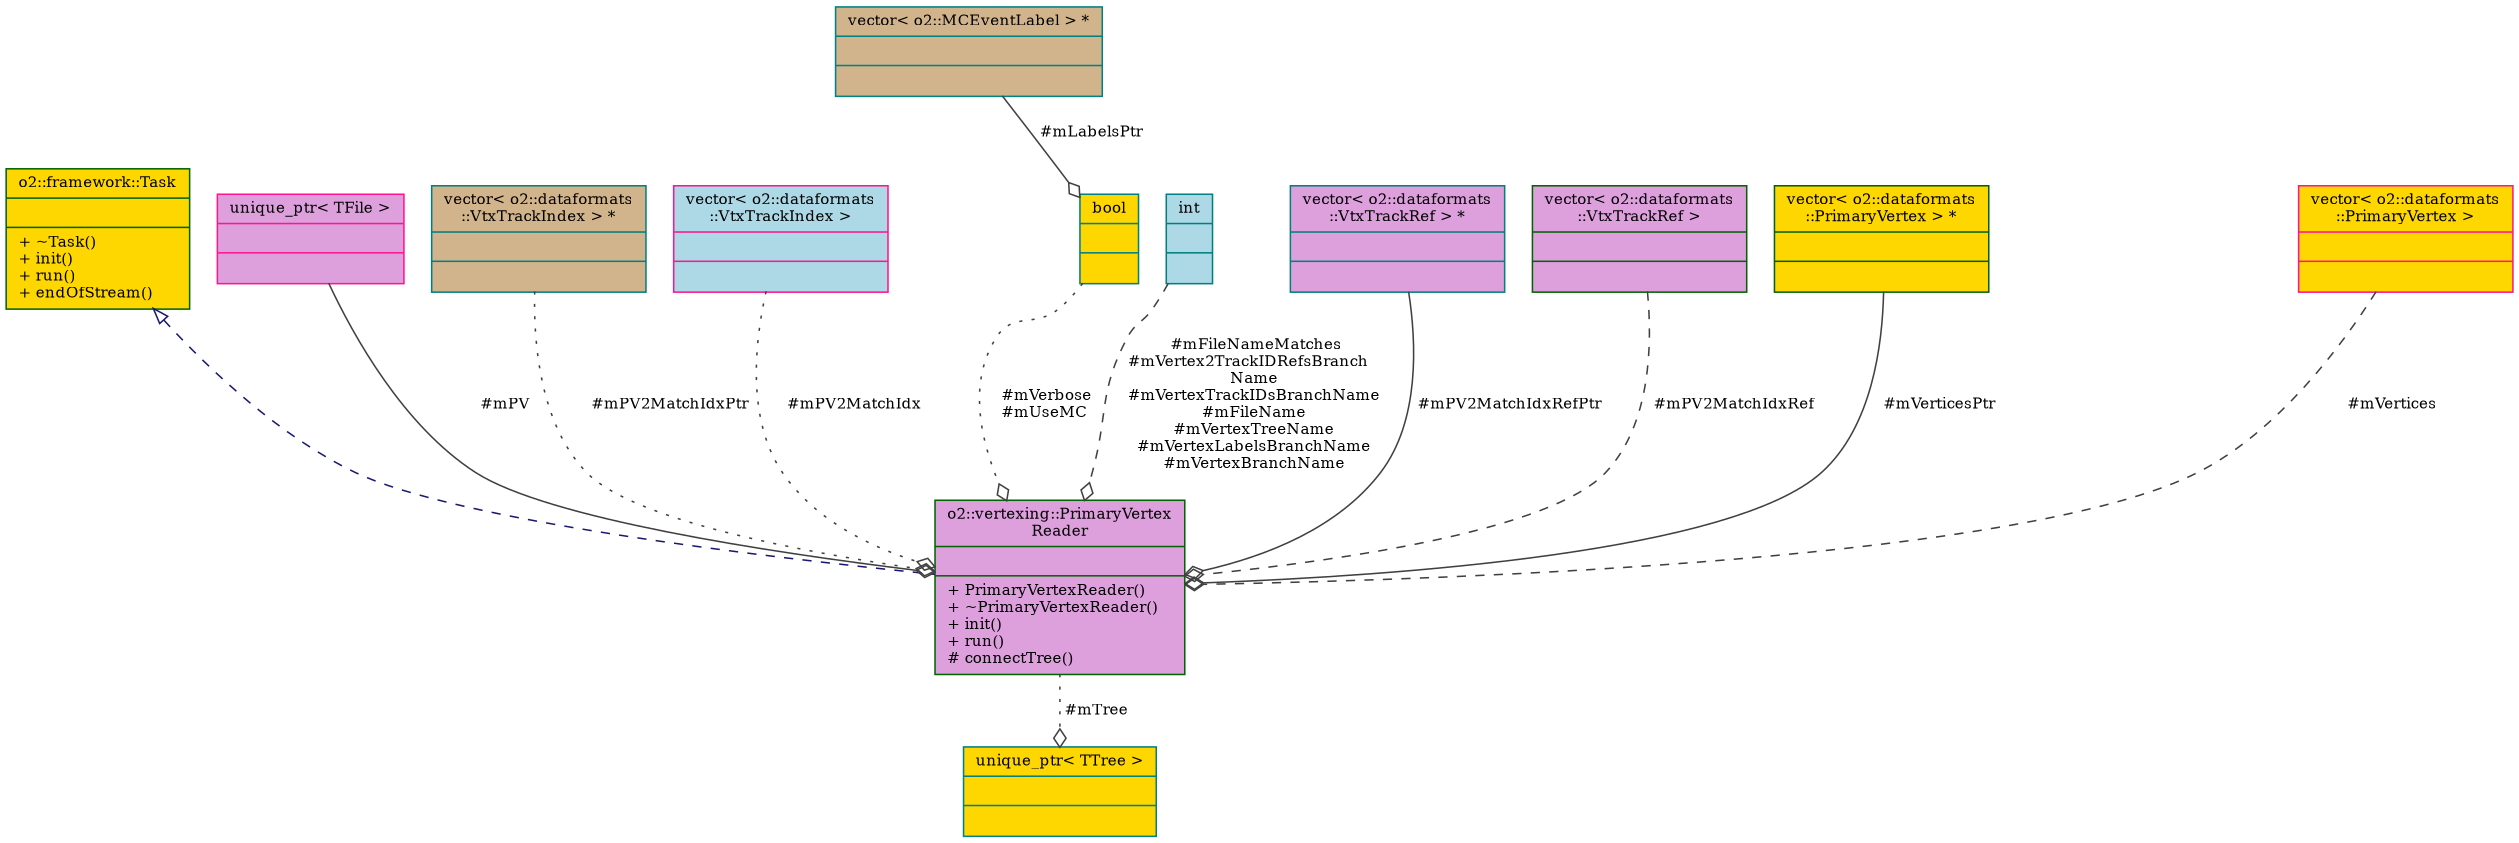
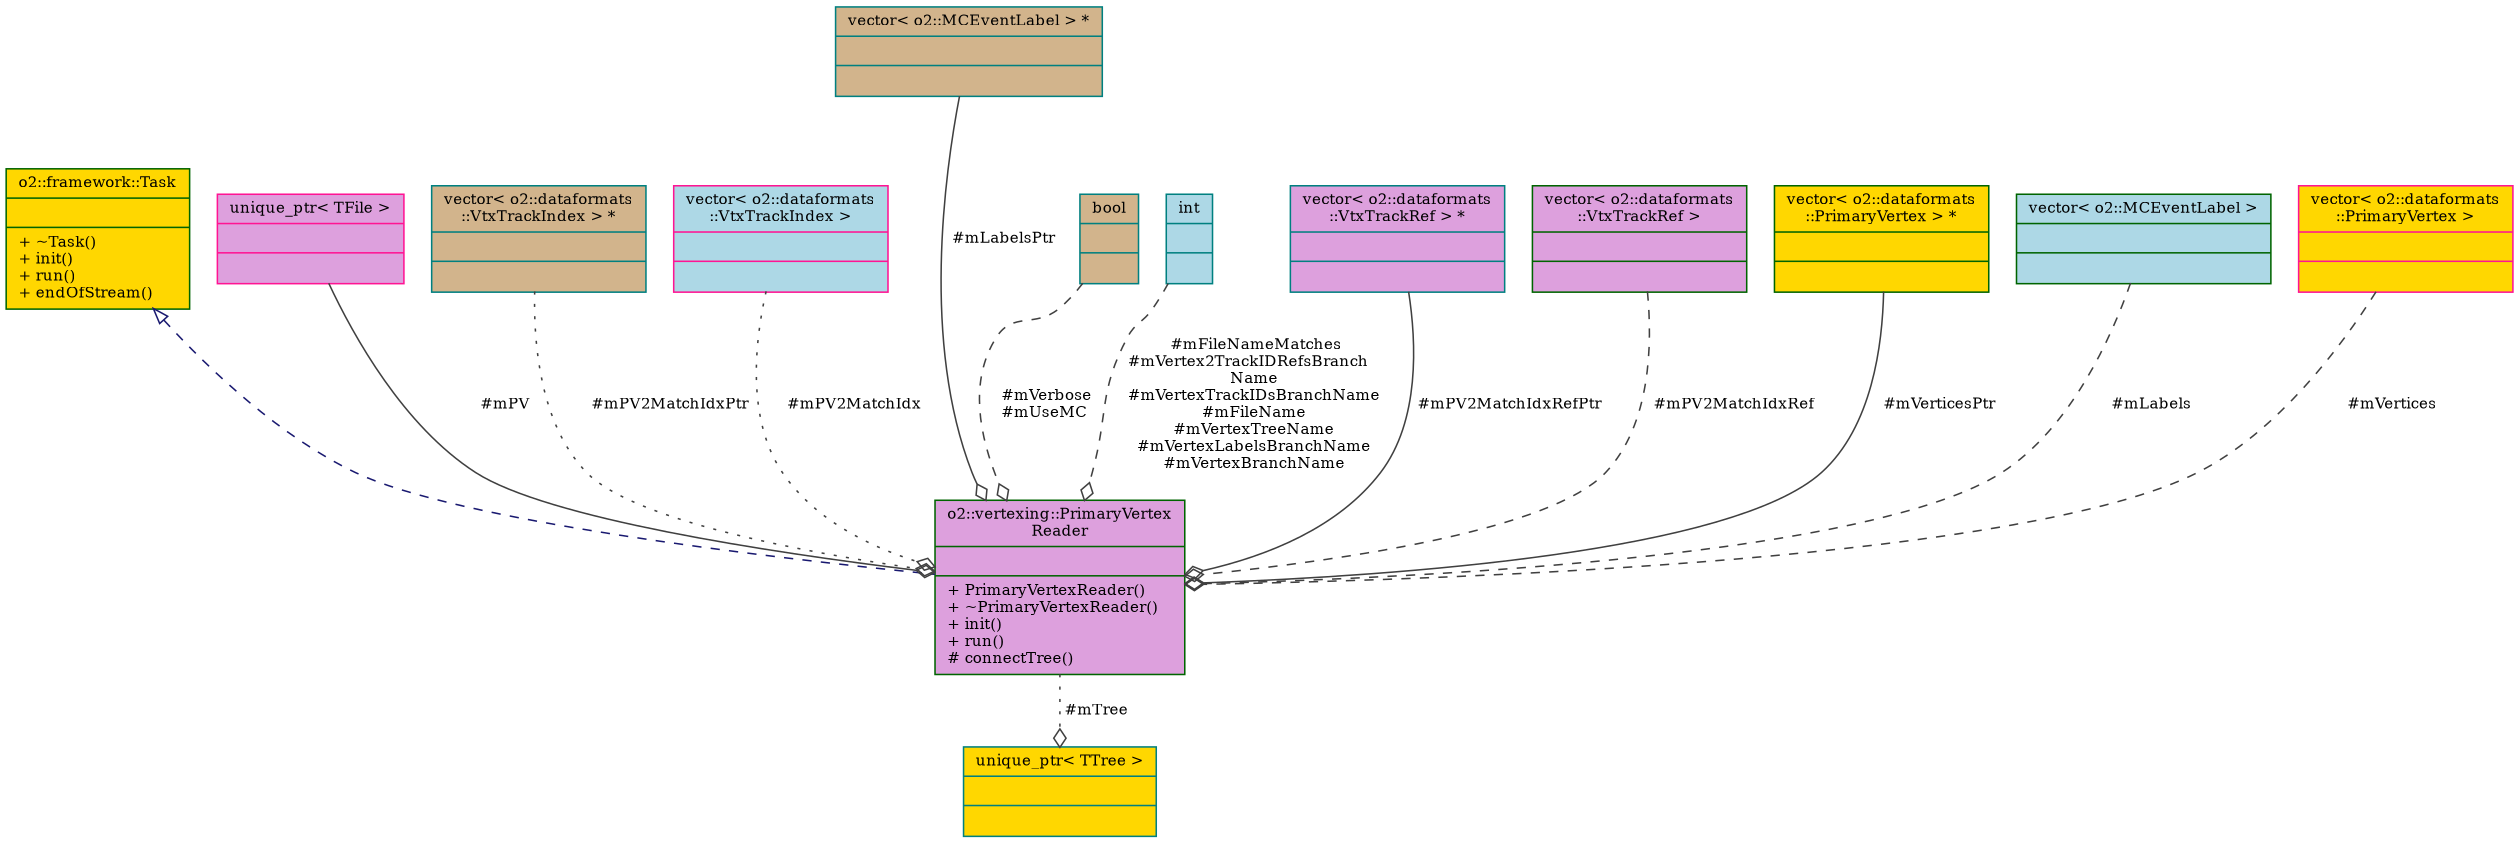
edge "vector< o2::MCEventLabel > *" -> "bool": now "vector< o2::MCEventLabel > *" -> "o2::vertexing::PrimaryVertex"
node "bool": fillcolor gold -> tan
node "vector< o2::MCEventLabel >": added
edge "bool" -> "o2::vertexing::PrimaryVertex": style dotted -> dashed
